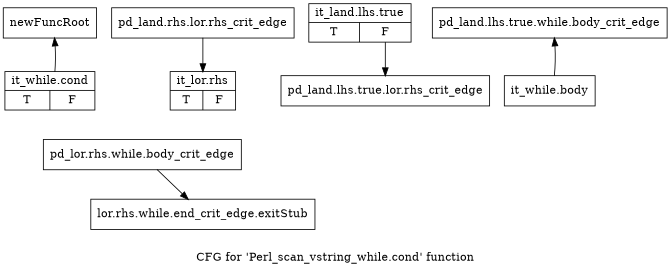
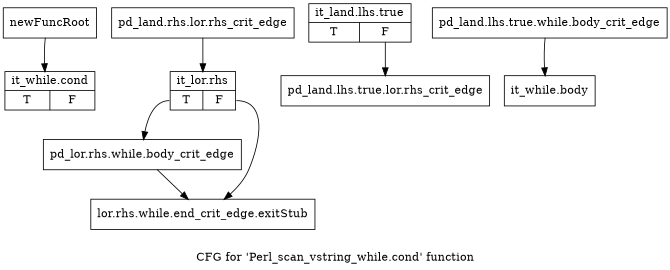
edge "it_while.cond" -> "newFuncRoot": reversed
edge "it_while.body" -> "pd_land.lhs.true.while.body_crit_edge": reversed
edge "it_lor.rhs" -> "pd_lor.rhs.while.body_crit_edge": added
edge "it_lor.rhs" -> "lor.rhs.while.end_crit_edge.exitStub": added
